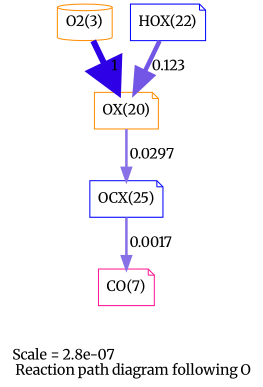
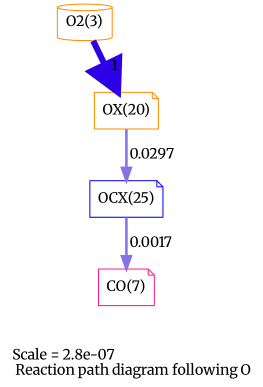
node "HOX(22)": removed
